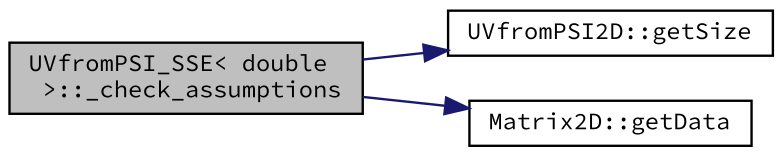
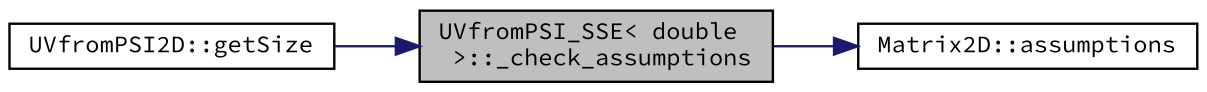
edge "UVfromPSI_SSE< double >::_check_assumptions" -> "UVfromPSI2D::getSize": reversed
node "Matrix2D::getData": label "Matrix2D::getData" -> "Matrix2D::assumptions"
